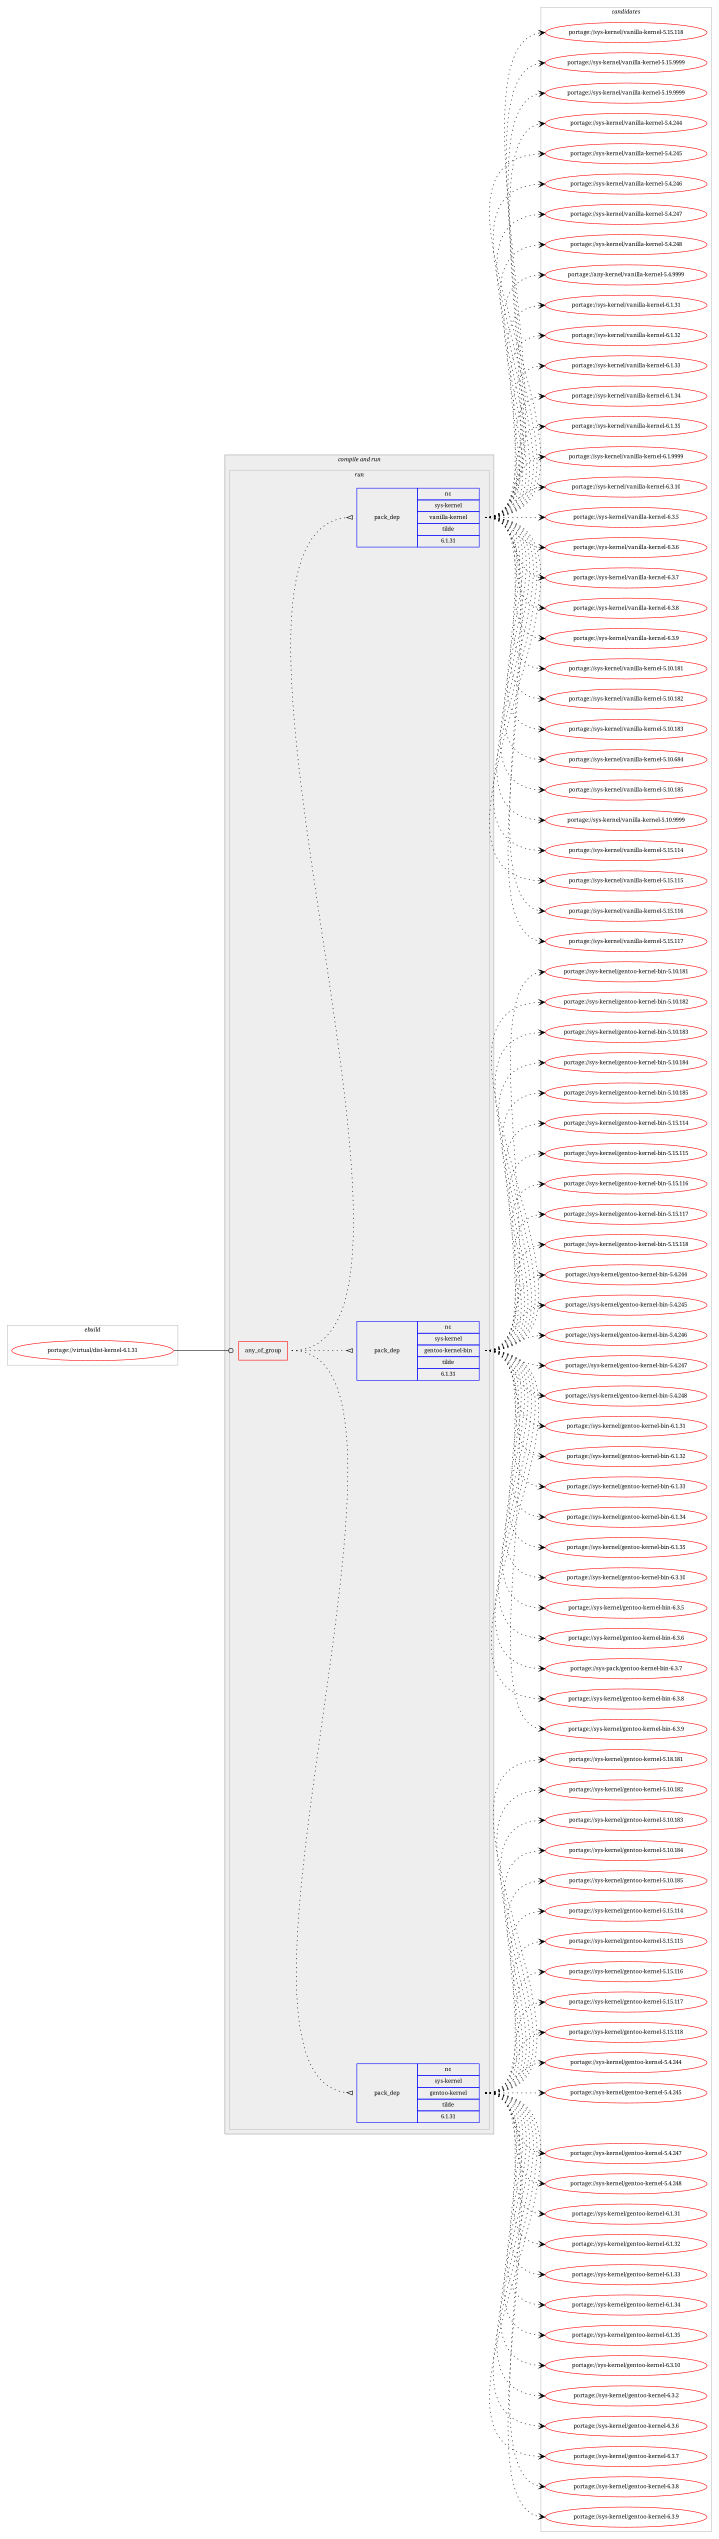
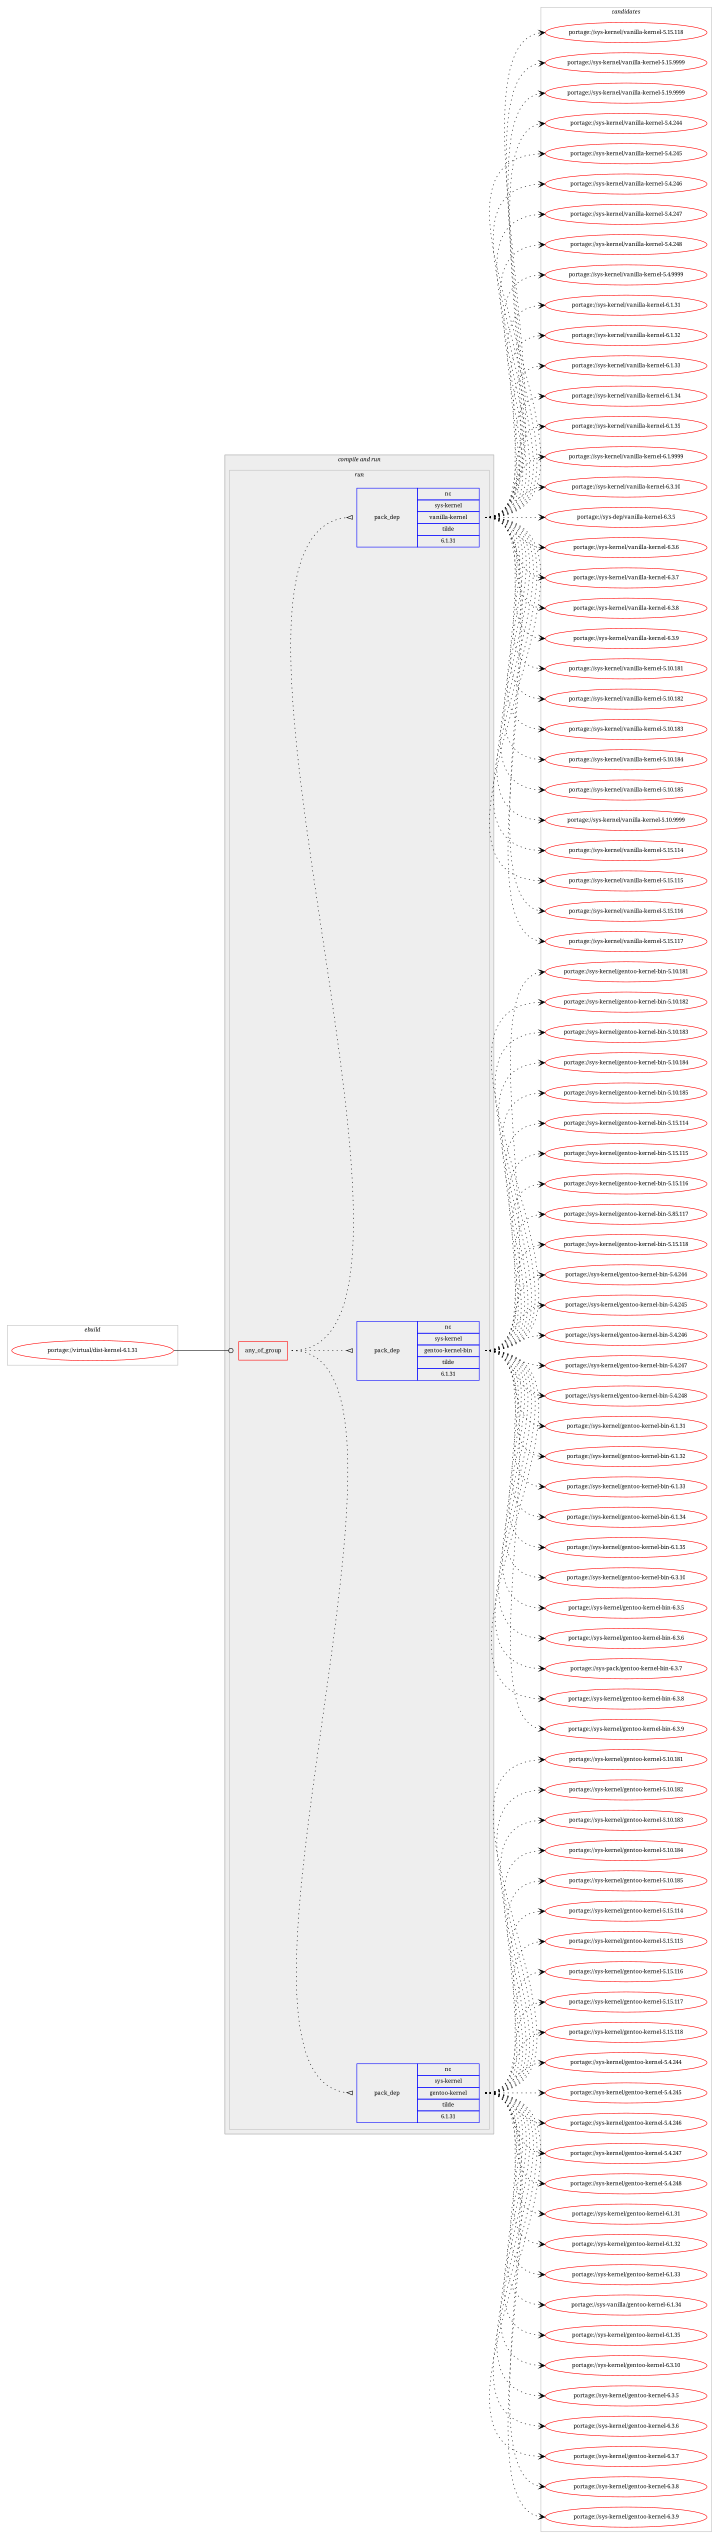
node "portage://any-kernel/vanilla-kernel-5.4.9999": label "portage://any-kernel/vanilla-kernel-5.4.9999" -> "portage://sys-kernel/vanilla-kernel-5.4.9999"
node "portage://sys-kernel/vanilla-kernel-6.3.5": label "portage://sys-kernel/vanilla-kernel-6.3.5" -> "portage://sys-dep/vanilla-kernel-6.3.5"
node "portage://sys-kernel/vanilla-kernel-5.10.684": label "portage://sys-kernel/vanilla-kernel-5.10.684" -> "portage://sys-kernel/vanilla-kernel-5.10.184"
node "portage://sys-kernel/gentoo-kernel-bin-5.15.117": label "portage://sys-kernel/gentoo-kernel-bin-5.15.117" -> "portage://sys-kernel/gentoo-kernel-bin-5.85.117"
node "portage://sys-kernel/gentoo-kernel-5.18.181": label "portage://sys-kernel/gentoo-kernel-5.18.181" -> "portage://sys-kernel/gentoo-kernel-5.10.181"
node "portage://sys-kernel/gentoo-kernel-5.4.246": added
node "portage://sys-kernel/gentoo-kernel-6.1.34": label "portage://sys-kernel/gentoo-kernel-6.1.34" -> "portage://sys-vanilla/gentoo-kernel-6.1.34"
node "portage://sys-kernel/gentoo-kernel-6.3.2": label "portage://sys-kernel/gentoo-kernel-6.3.2" -> "portage://sys-kernel/gentoo-kernel-6.3.5"
